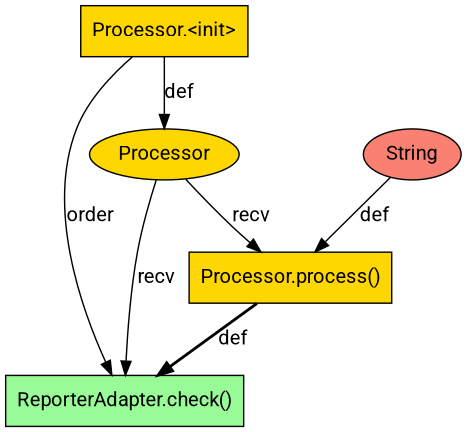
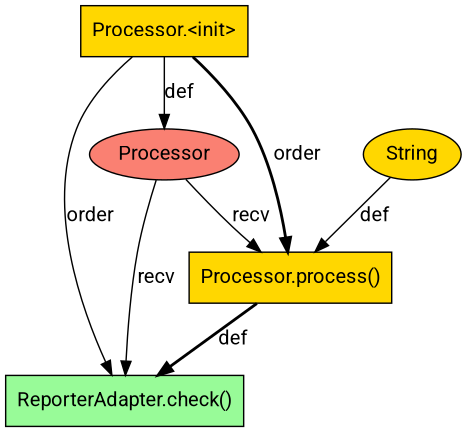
edge "Processor.<init>" -> "Processor.process()": added, label "order"
node "Processor": fillcolor gold -> salmon
node "String": fillcolor salmon -> gold
